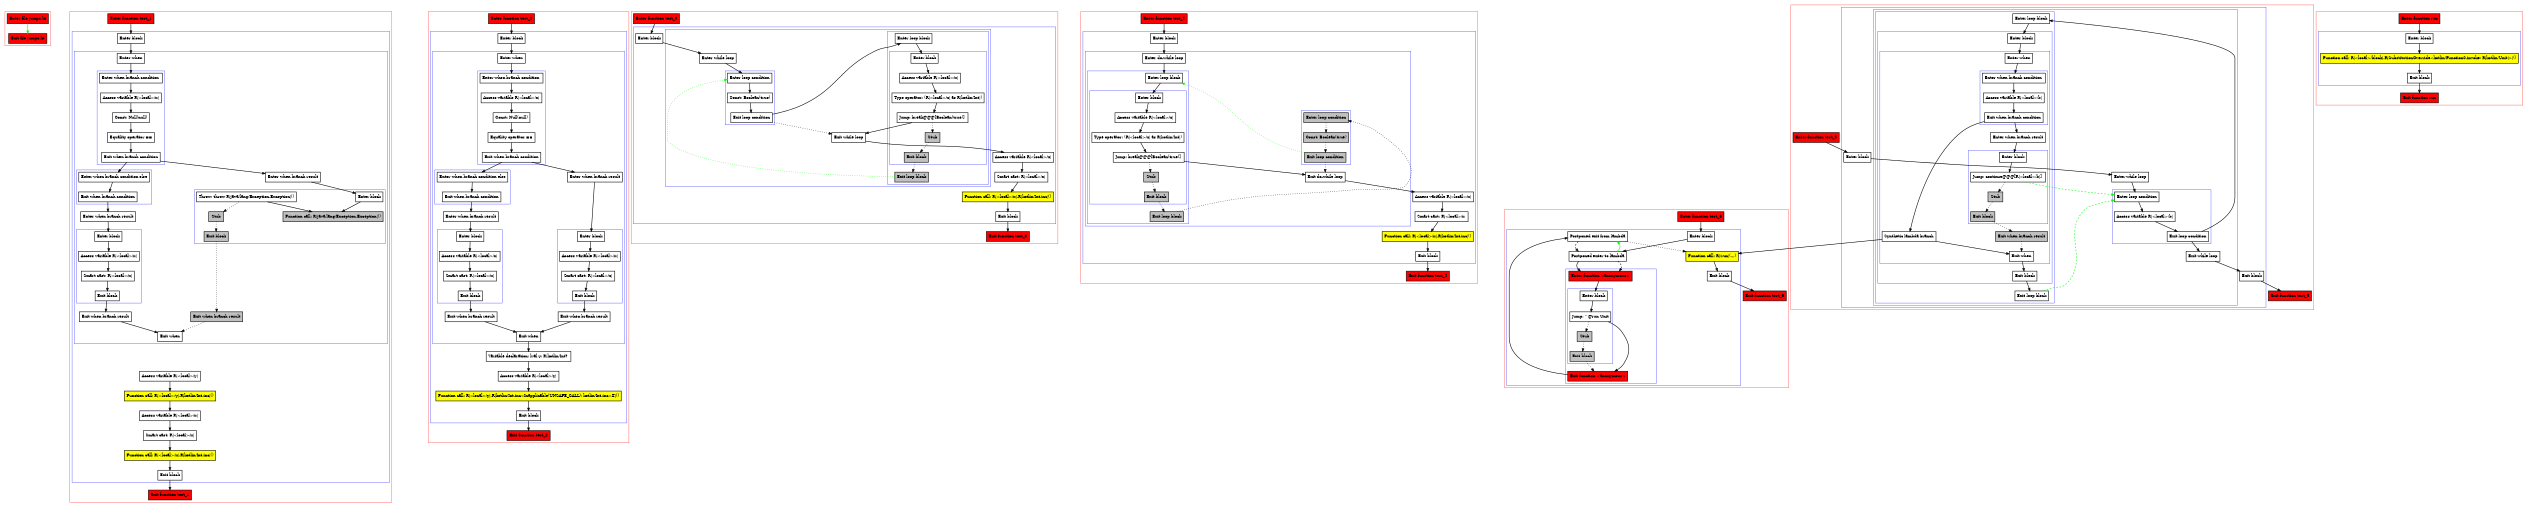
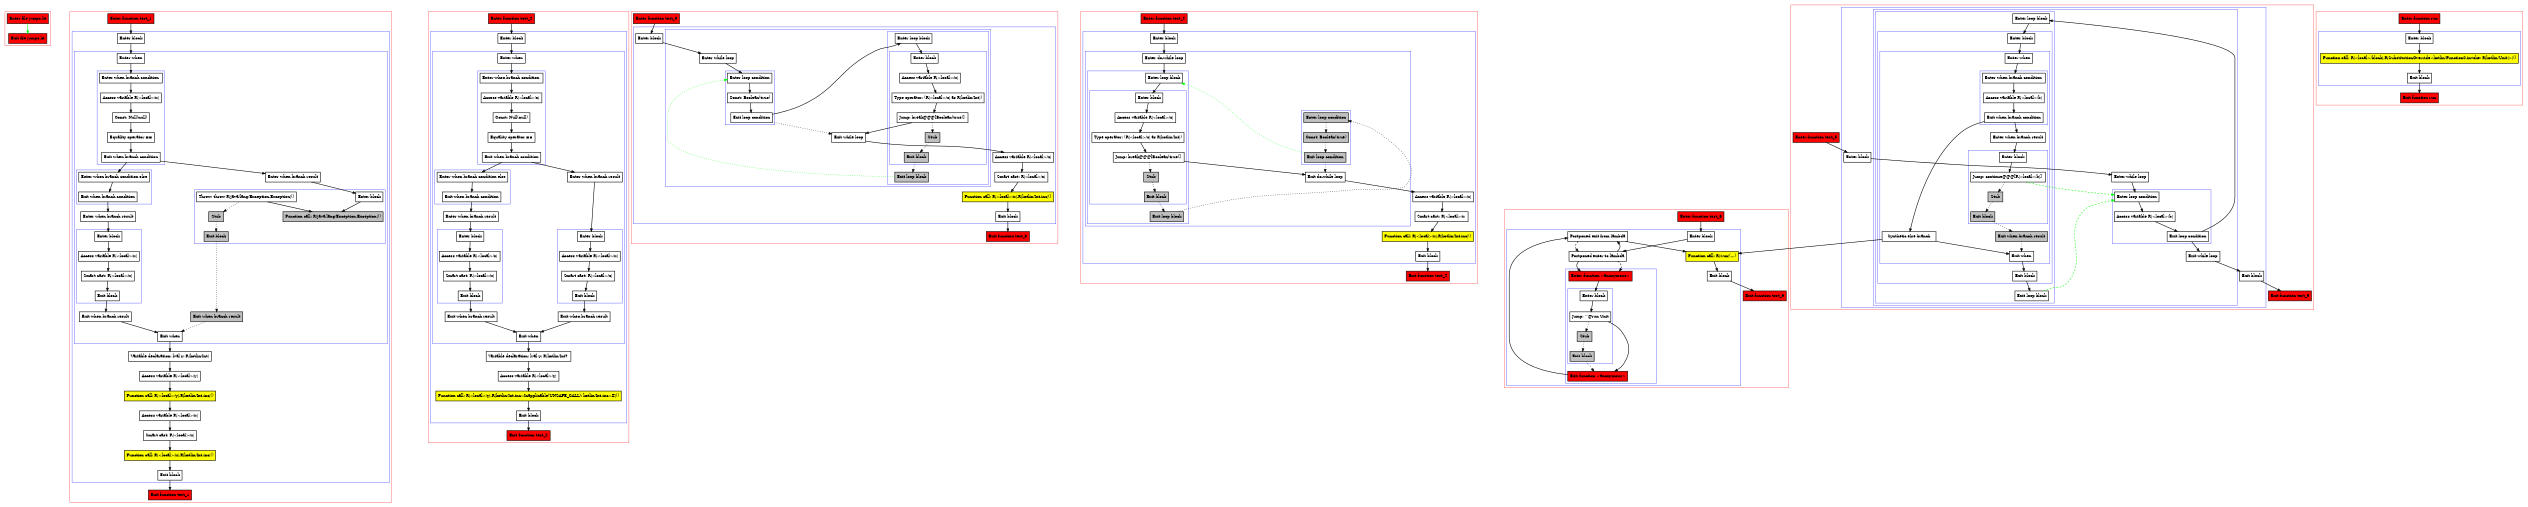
node "Synthetic lambda branch": label "Synthetic lambda branch" -> "Synthetic else branch"
edge "Postponed exit from lambda" -> "Function call: R|/run|(...)": style dotted -> solid
edge "Postponed enter to lambda" -> "Postponed exit from lambda": color green -> black
node "Variable declaration: lval y: R|kotlin/Int|": added
